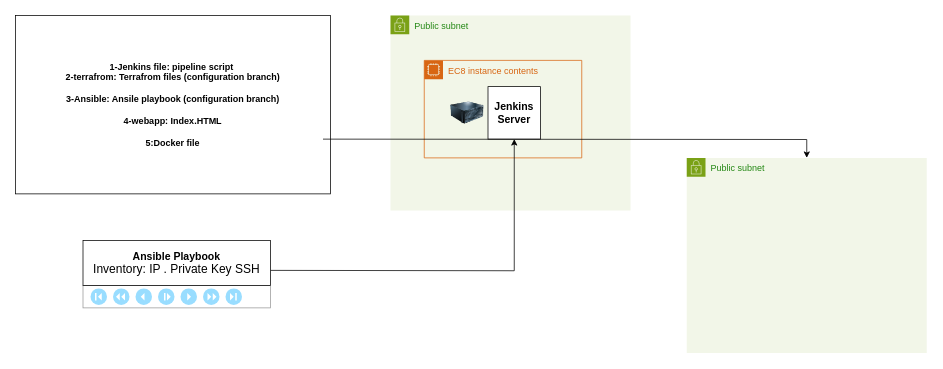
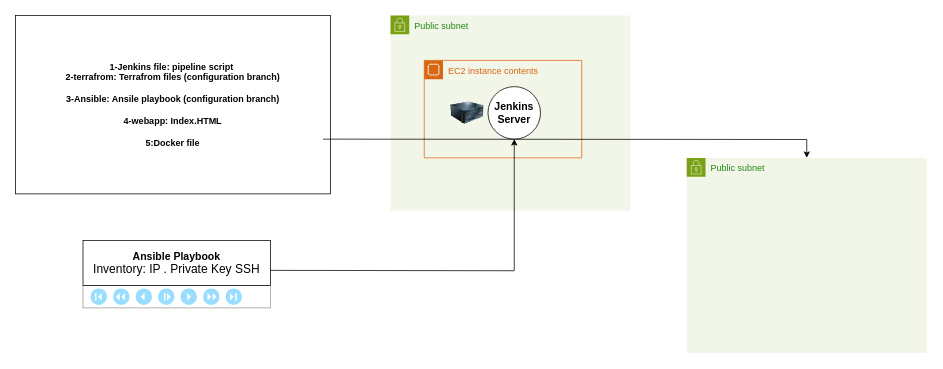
node "EC8 instance contents": label "EC8 instance contents" -> "EC2 instance contents"
node "Jenkins Server": shape rectangle -> ellipse
